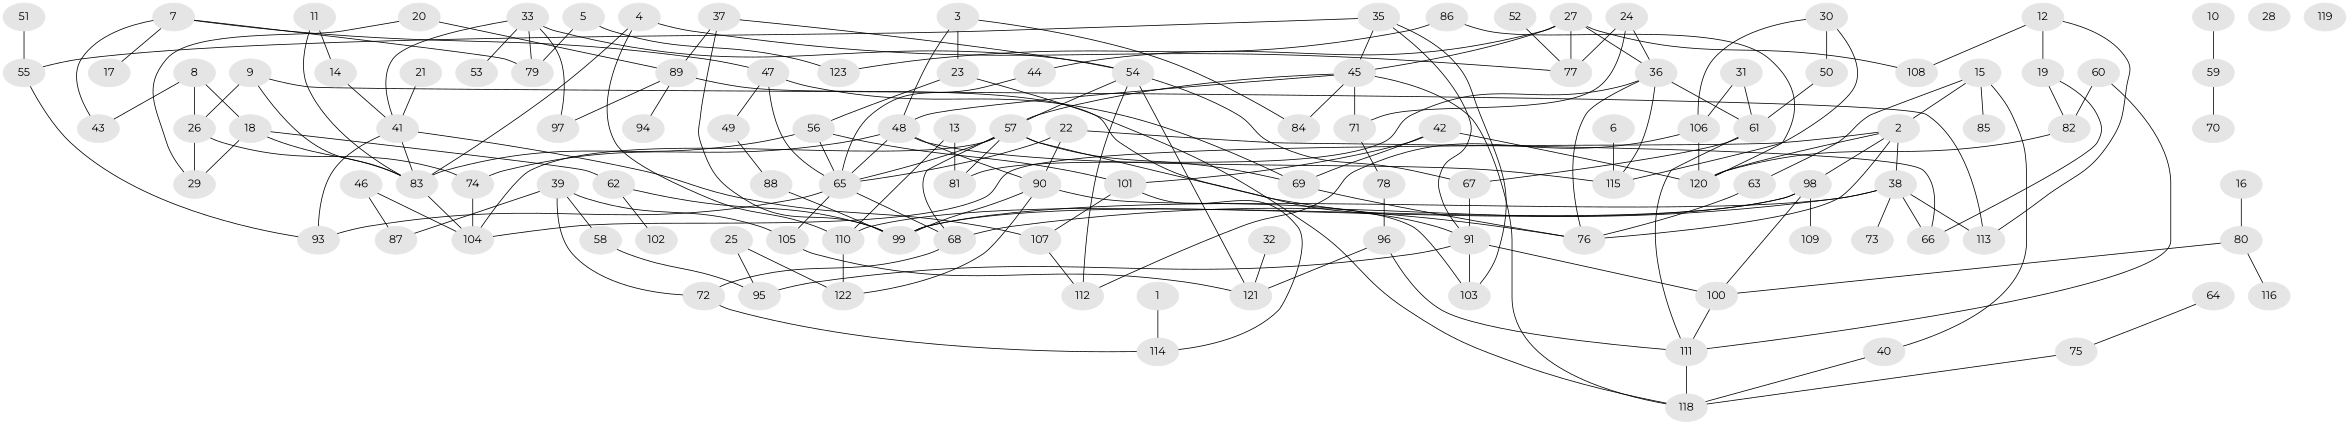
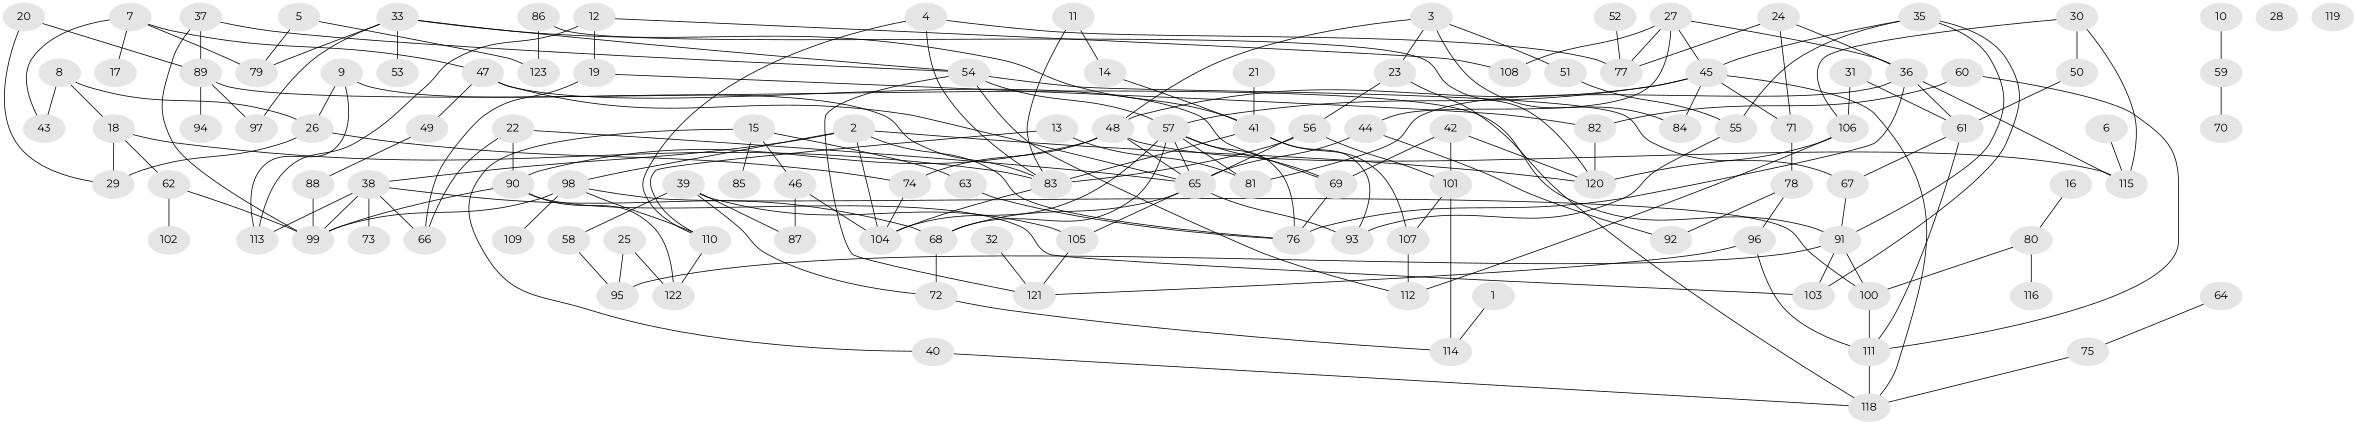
edge "3" -- "51": added
edge "15" -- "2": now "15" -- "46"
node "92": added
